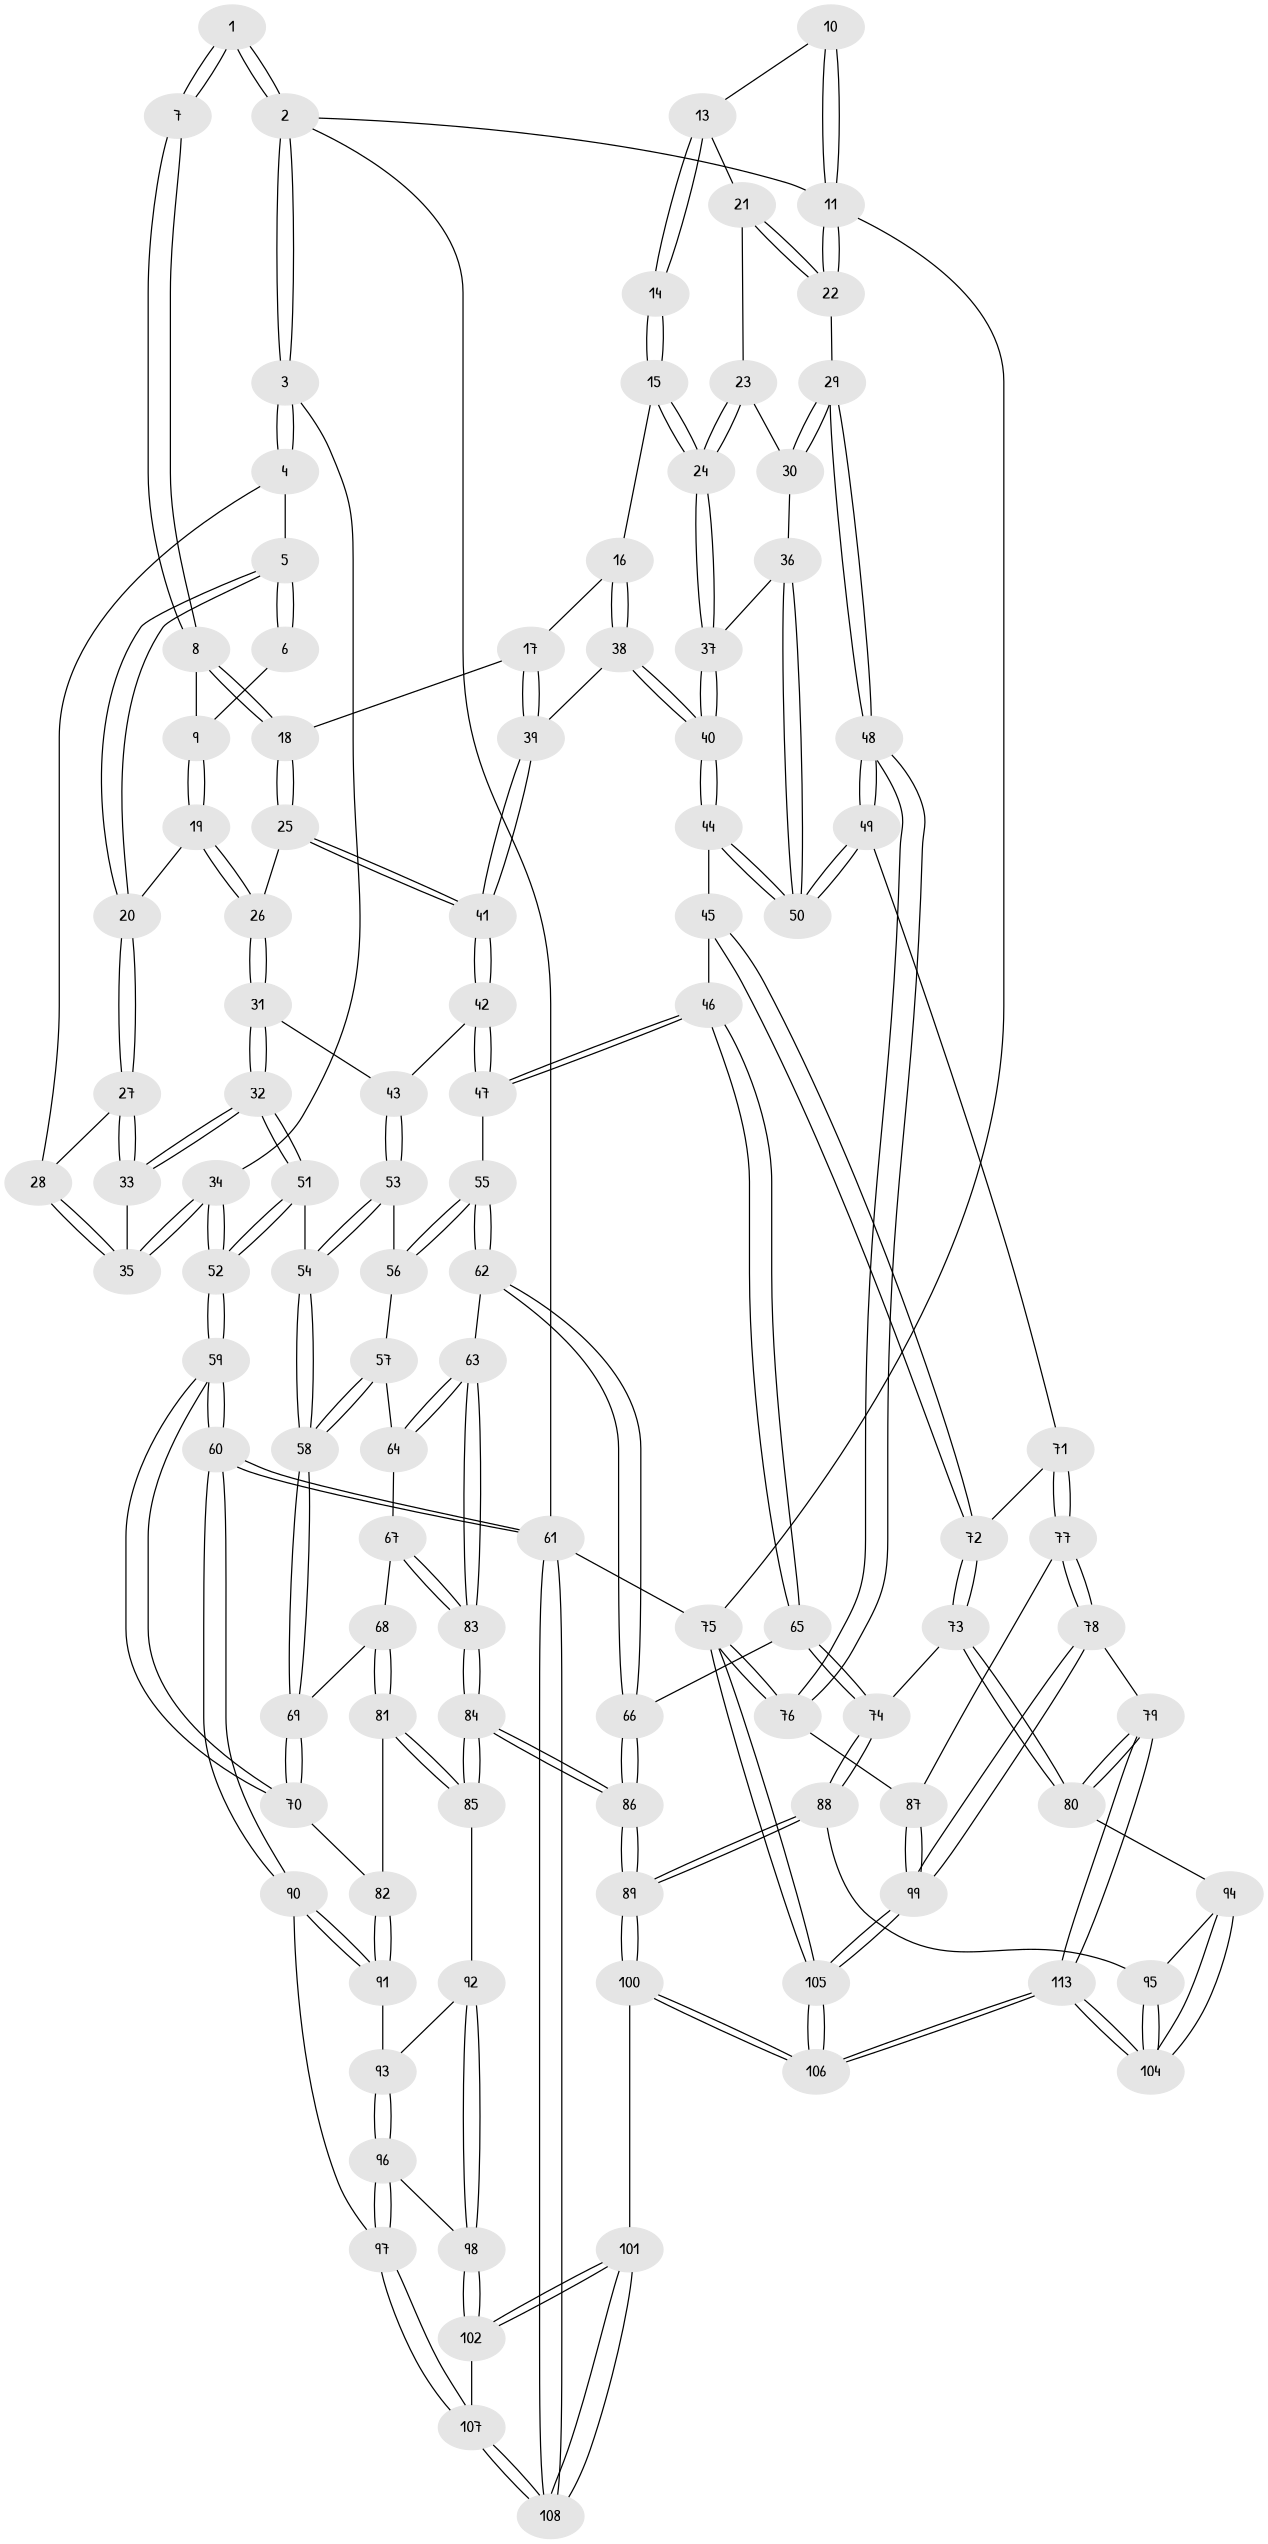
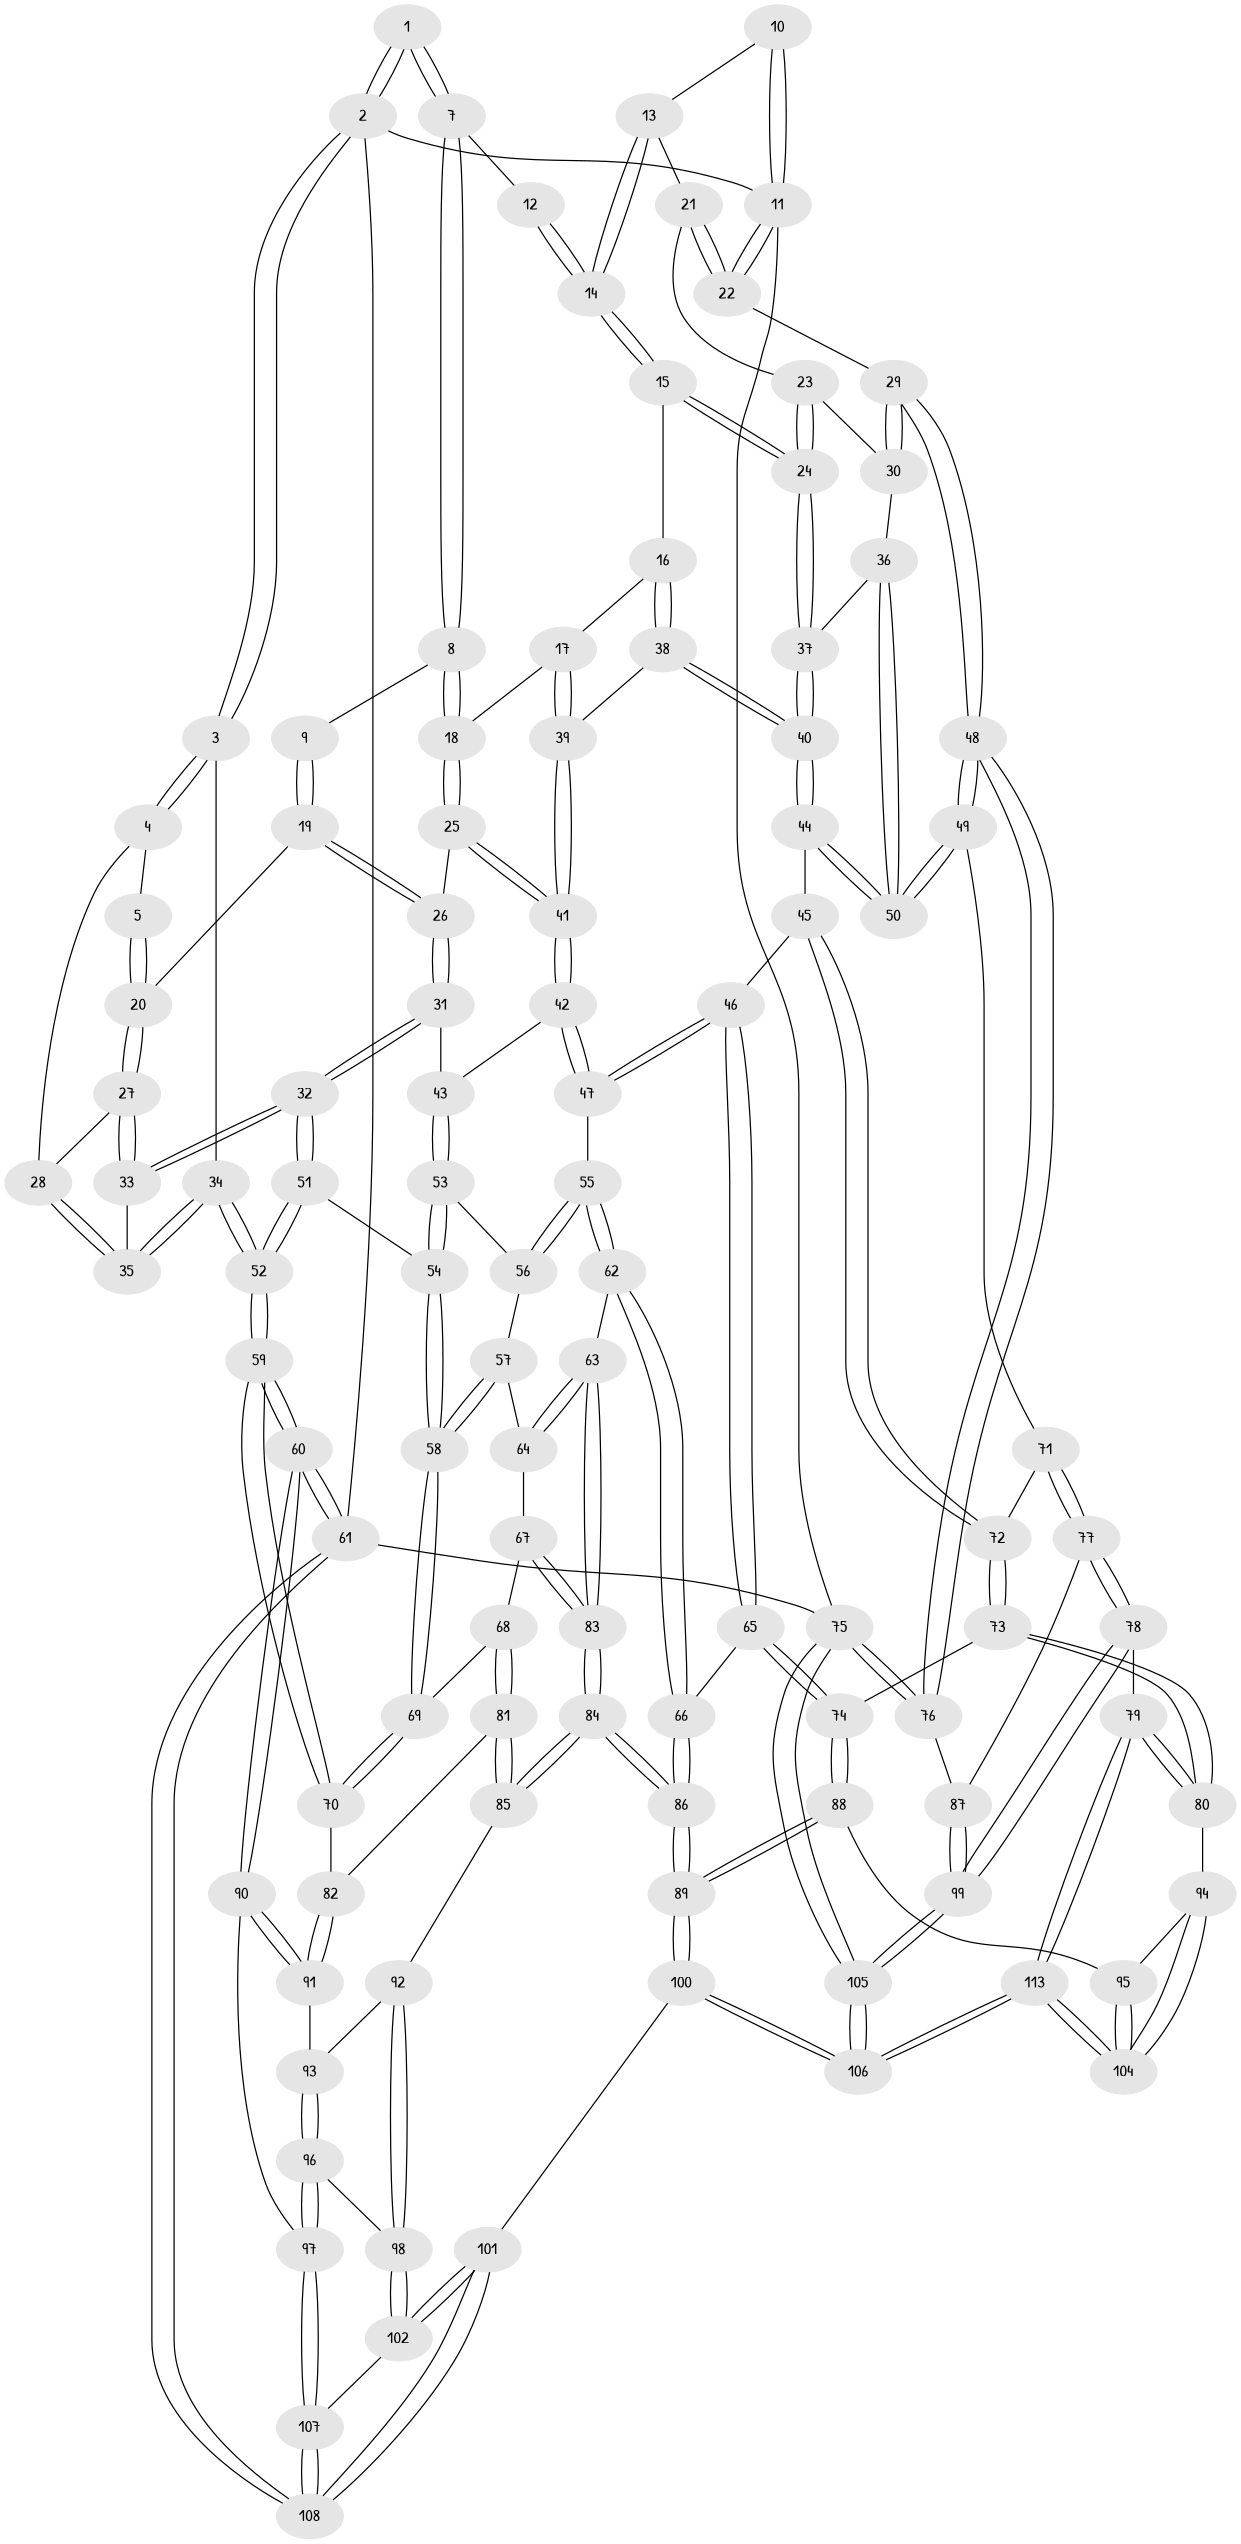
node "12": added
node "6": removed
